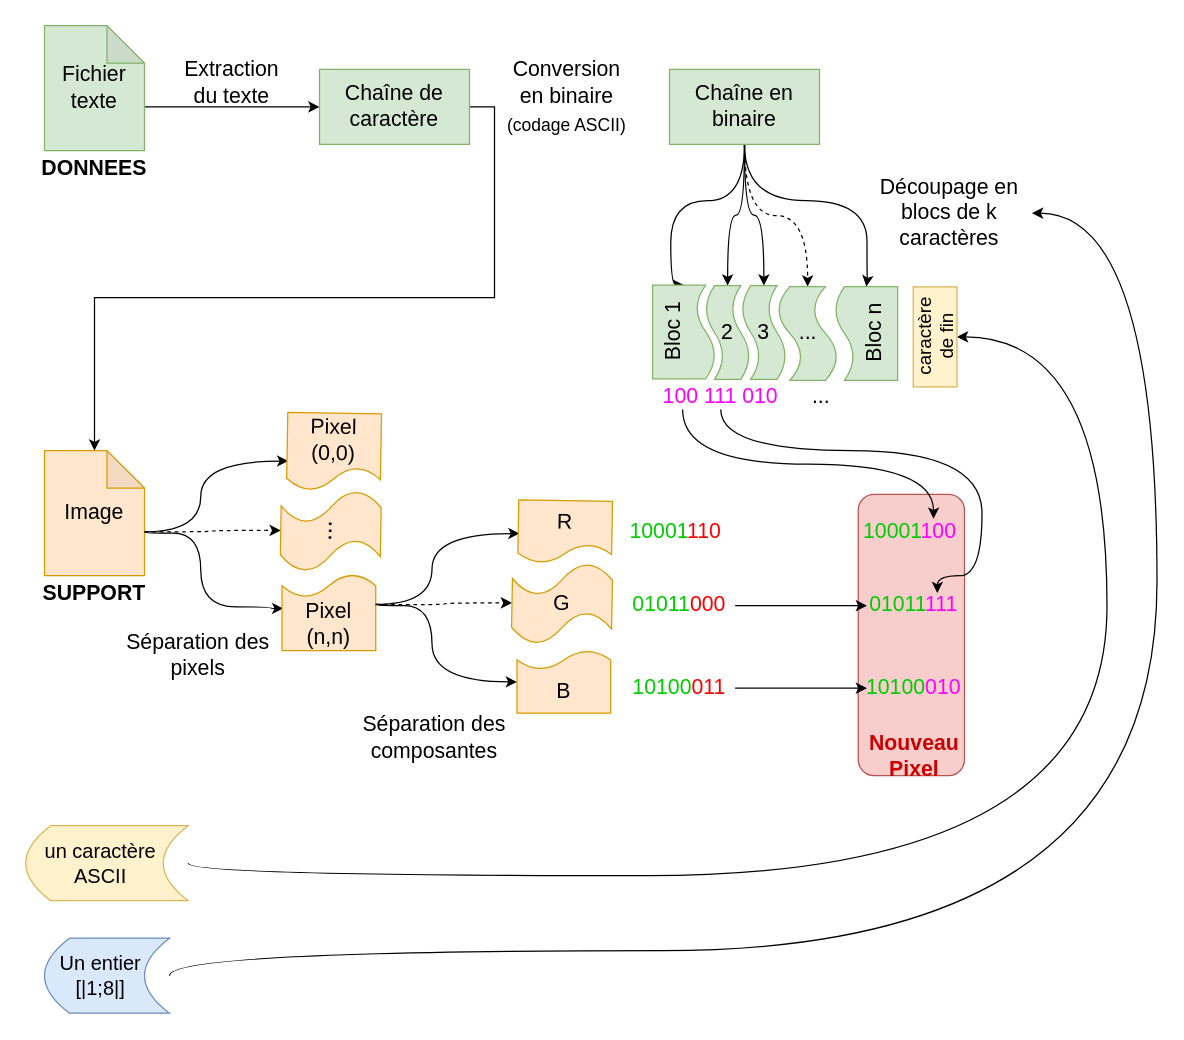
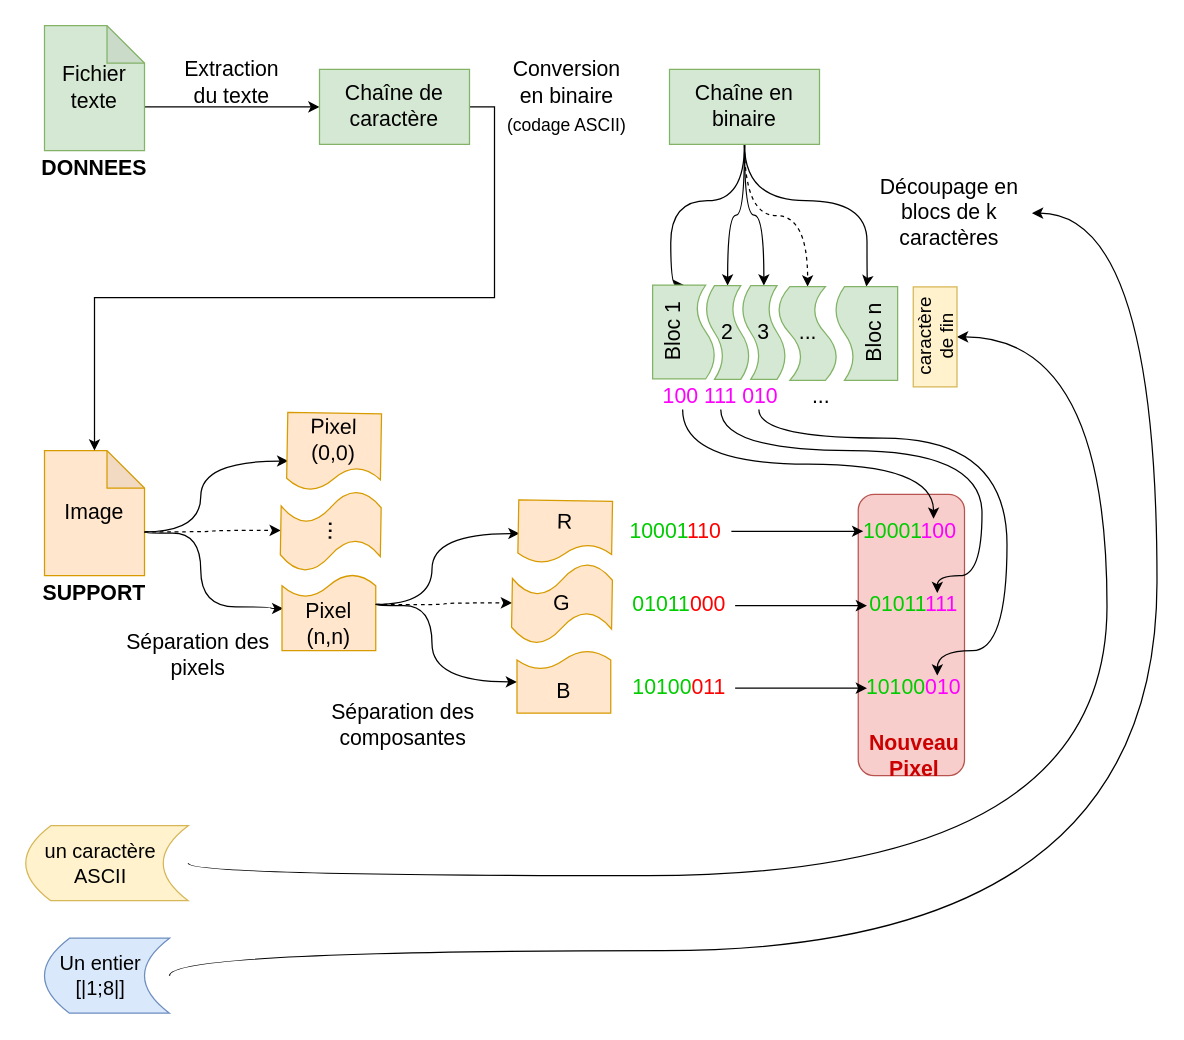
edge "100 111 010" -> "10100010": added
edge "10001110" -> "10001100": added
node "Séparation des composantes": moved (434, 738) -> (403, 726)
